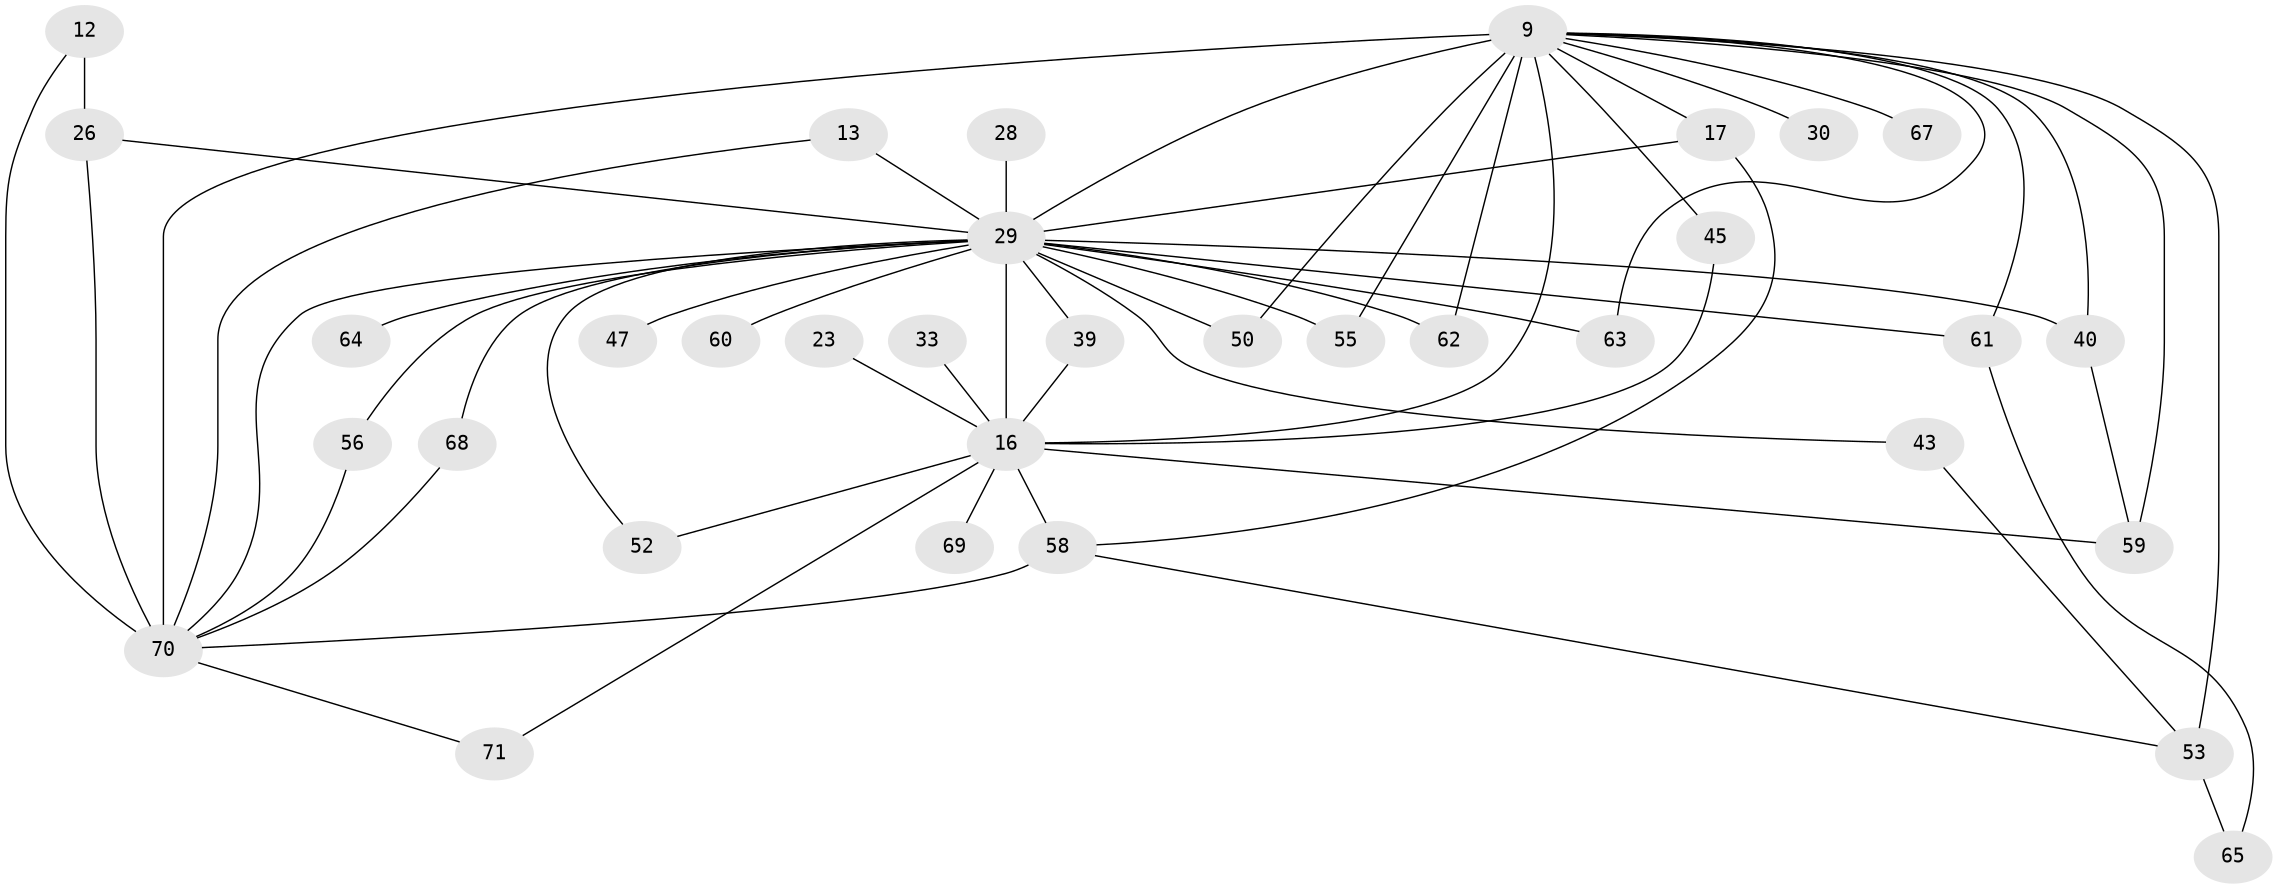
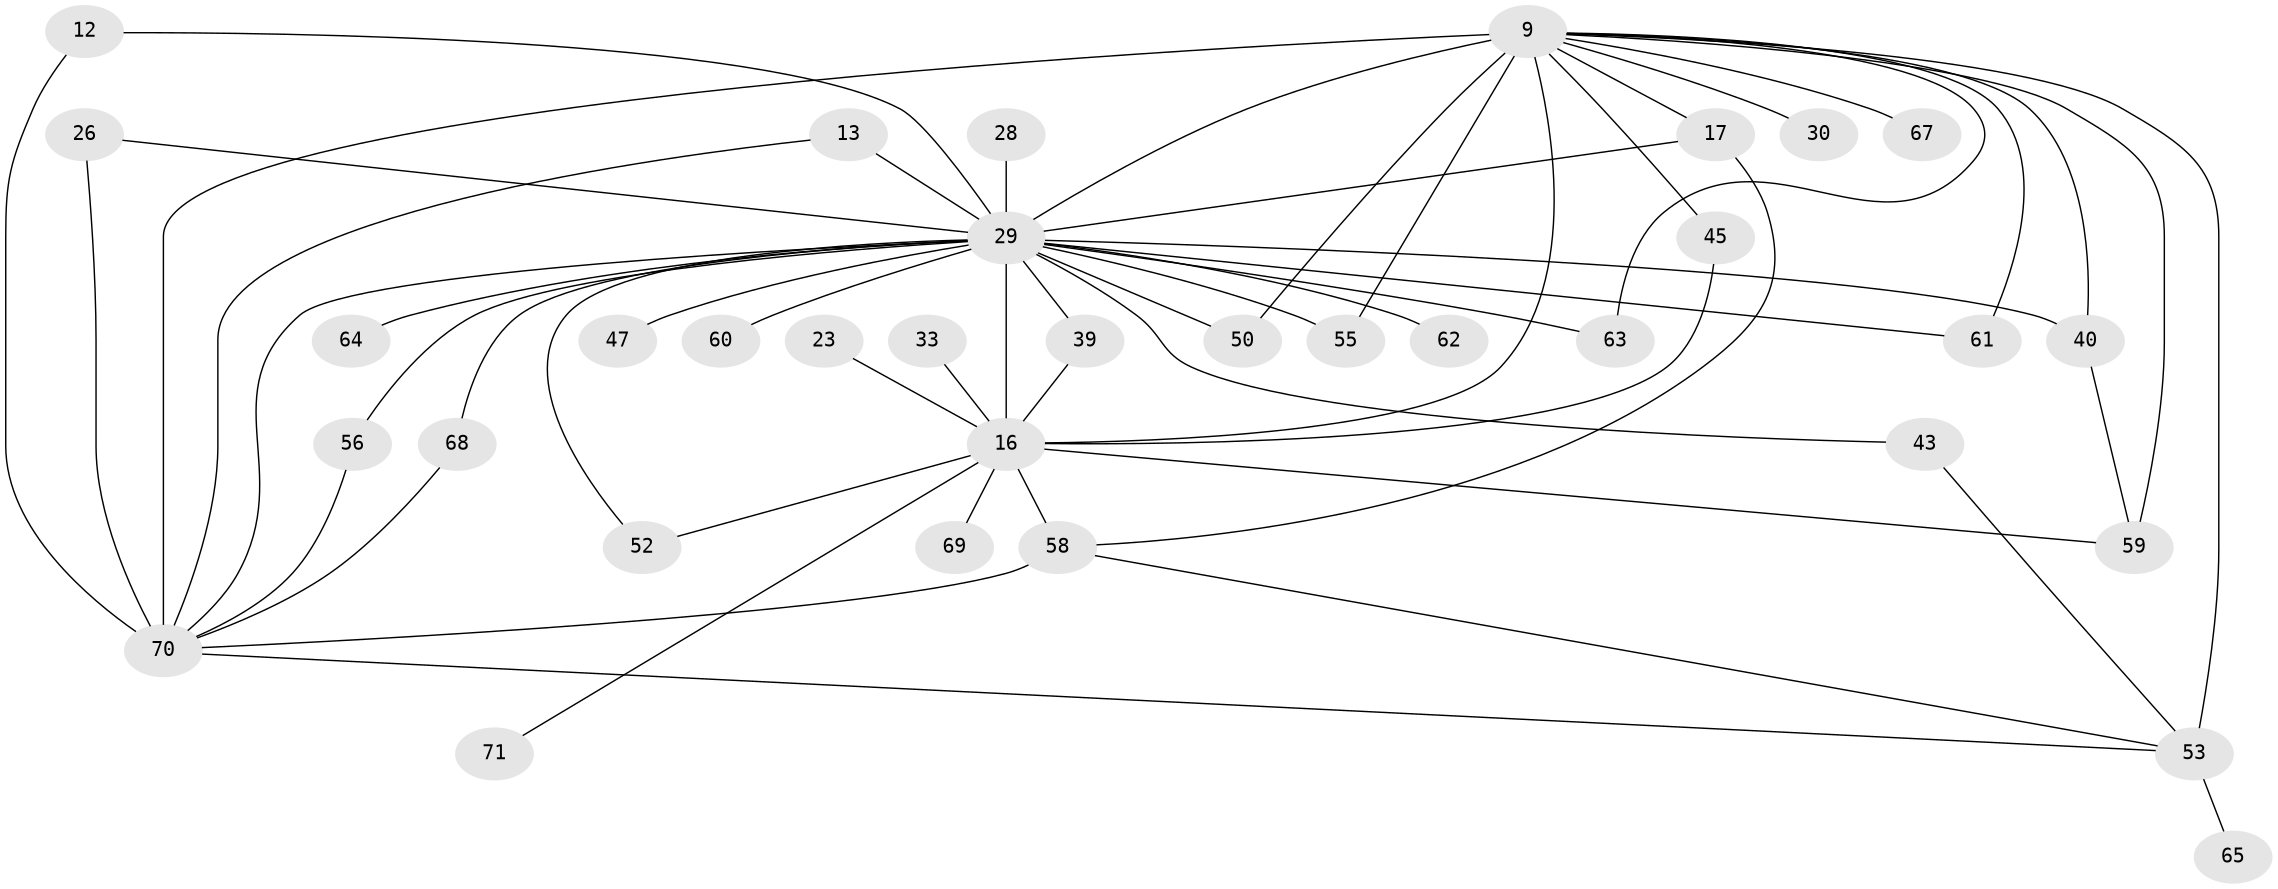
edge "12" -- "26": now "12" -- "29"
edge "9" -- "62": removed
edge "61" -- "65": removed
edge "70" -- "71": now "70" -- "53"
